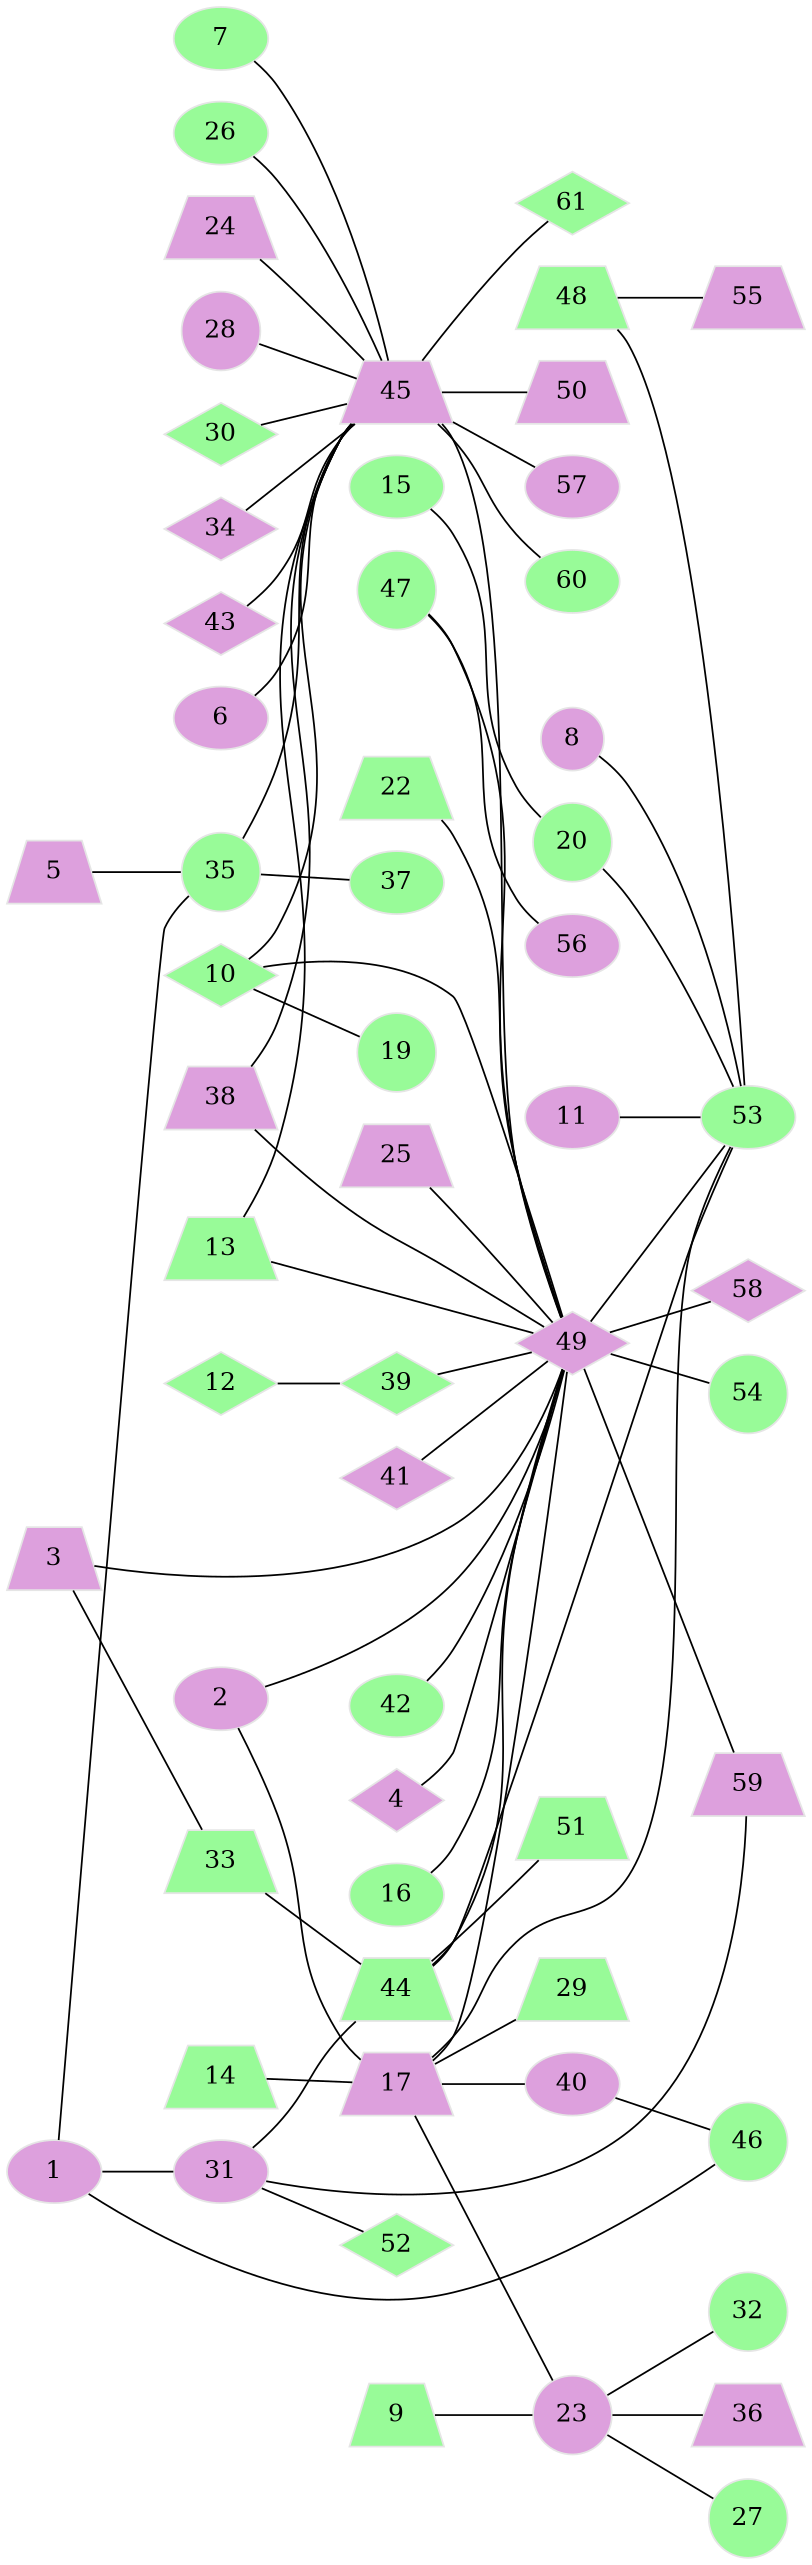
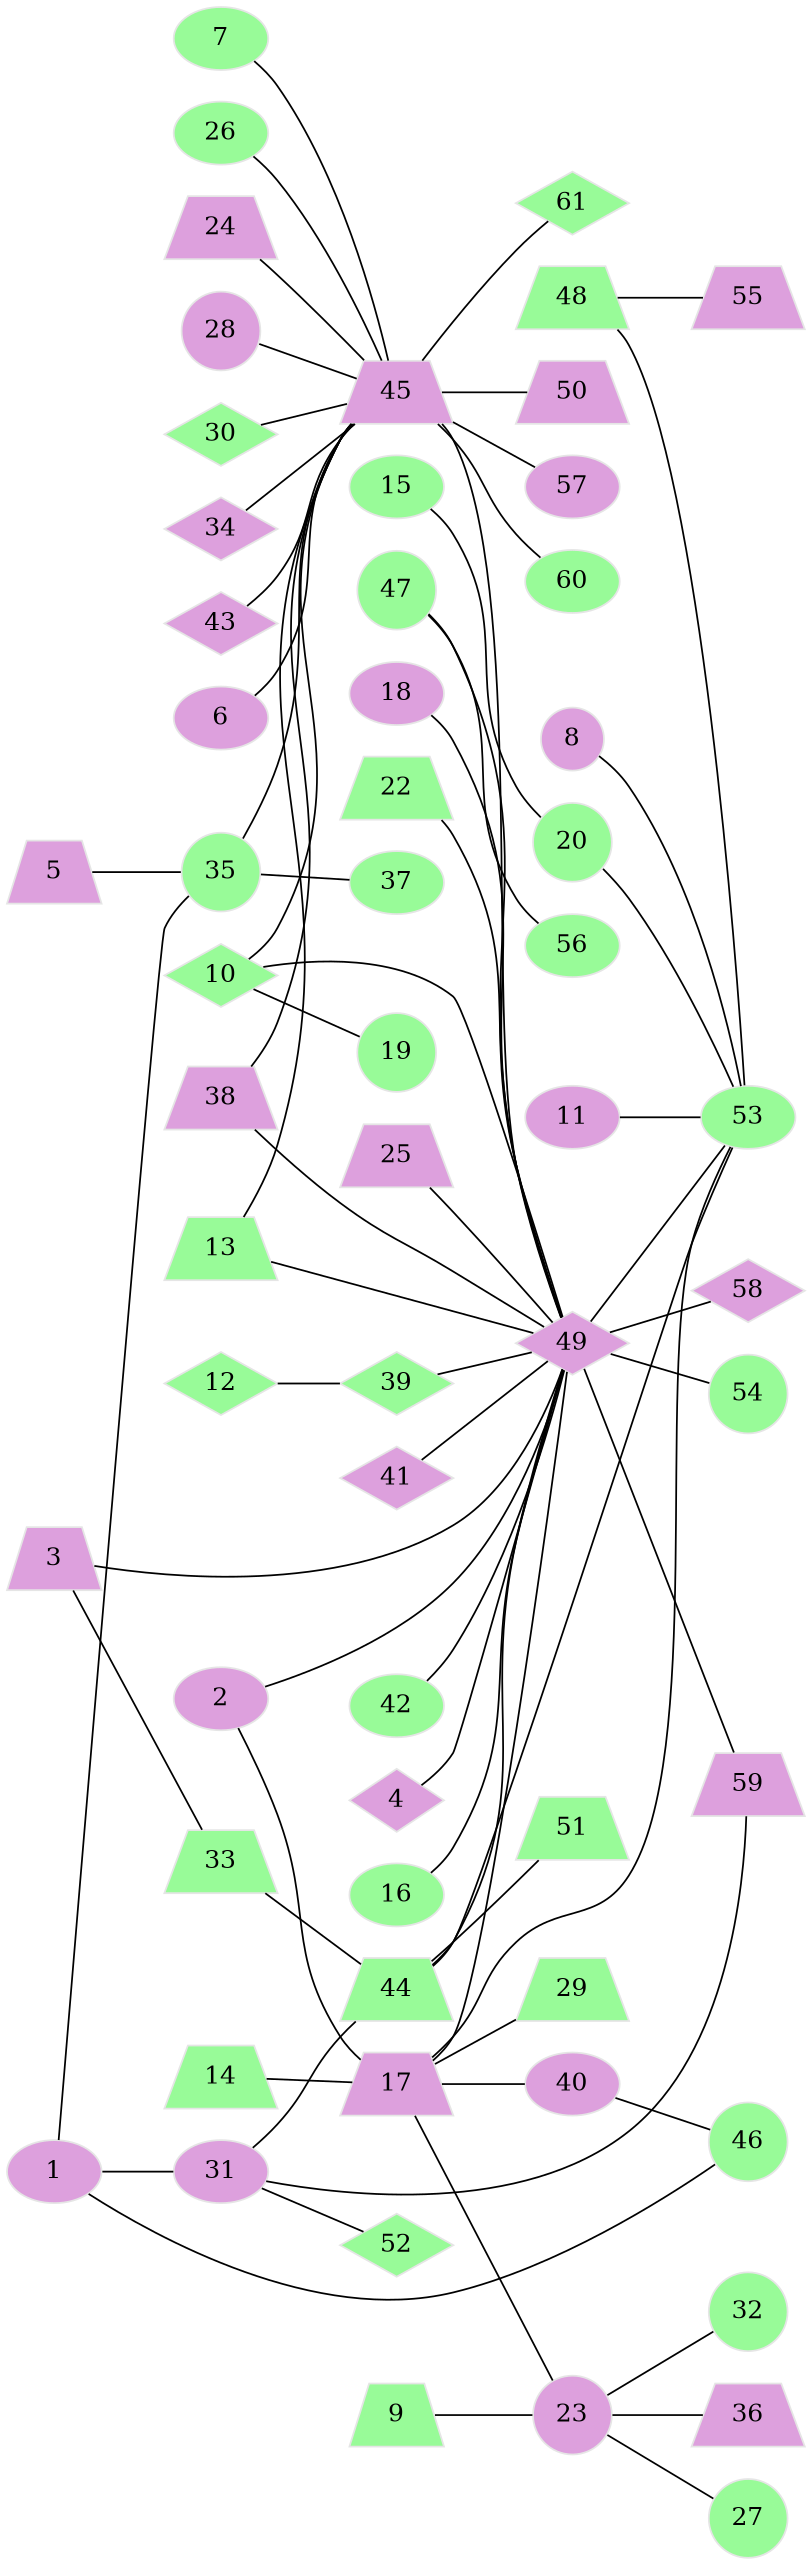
node "18": added
node "56": fillcolor plum -> palegreen
